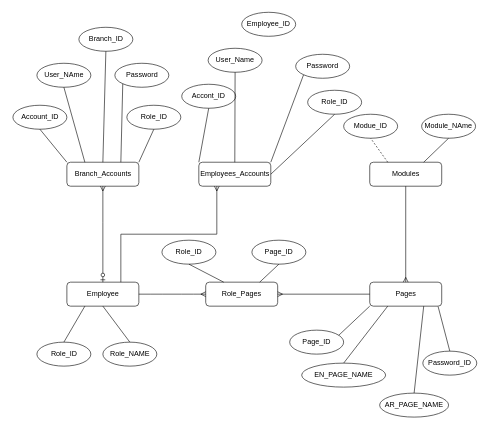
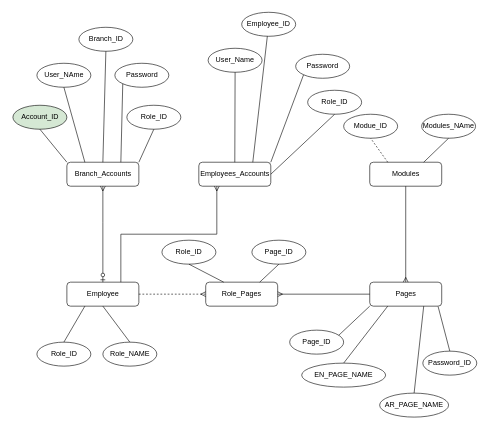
node "Accont_ID": removed
edge "Employee_ID" -- "Employees_Accounts": added
node "Account_ID": fillcolor #ffffff -> #d5e8d4
node "Module_NAme": label "Module_NAme" -> "Modules_NAme"
edge "Accont_ID" -- "Employees_Accounts": removed
edge "Employee" -> "Role_Pages": style solid -> dashed
